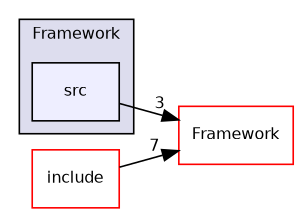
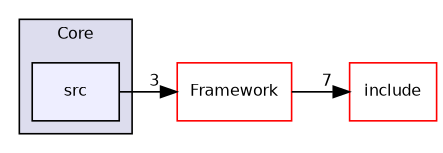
cluster "Framework": label "Framework" -> "Core"
edge "include" -> "Framework": reversed
